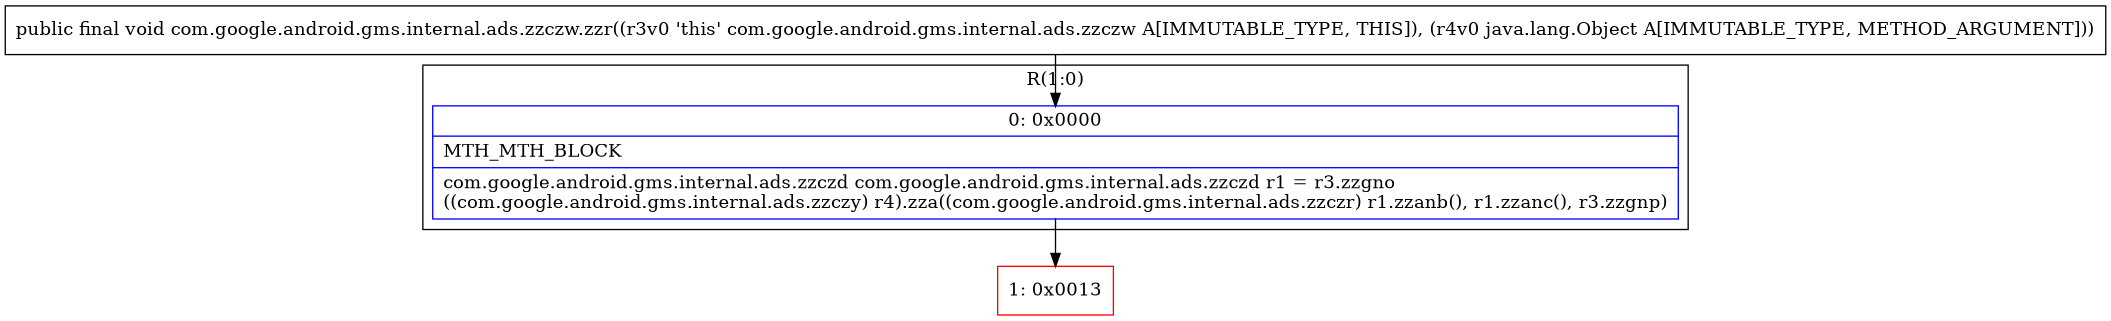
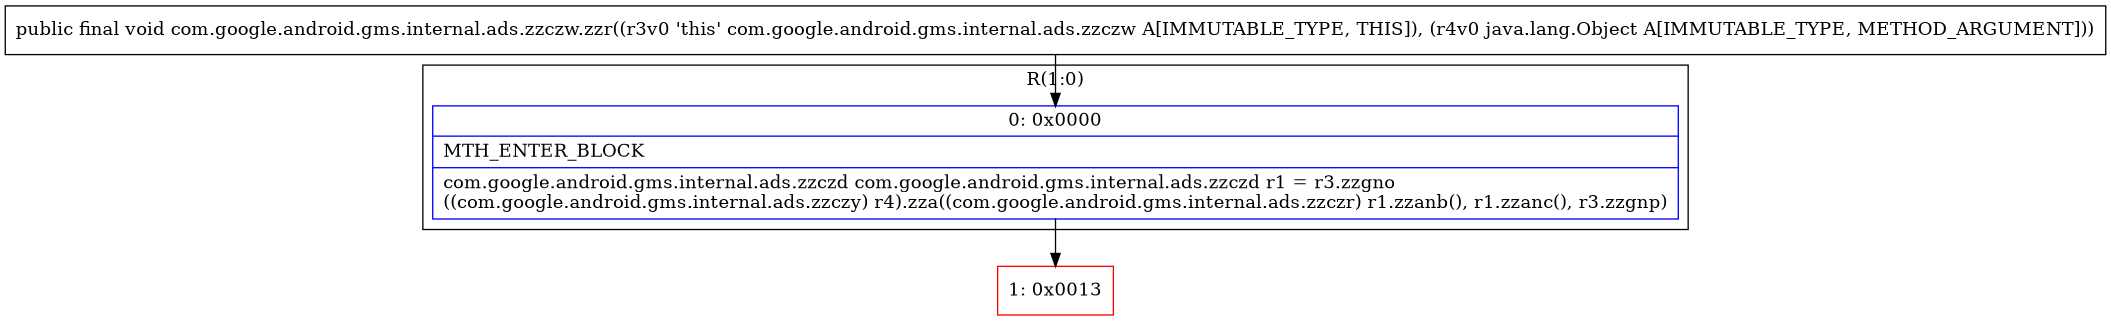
node "0: 0x0000": text "MTH_MTH_BLOCK" -> "MTH_ENTER_BLOCK"
